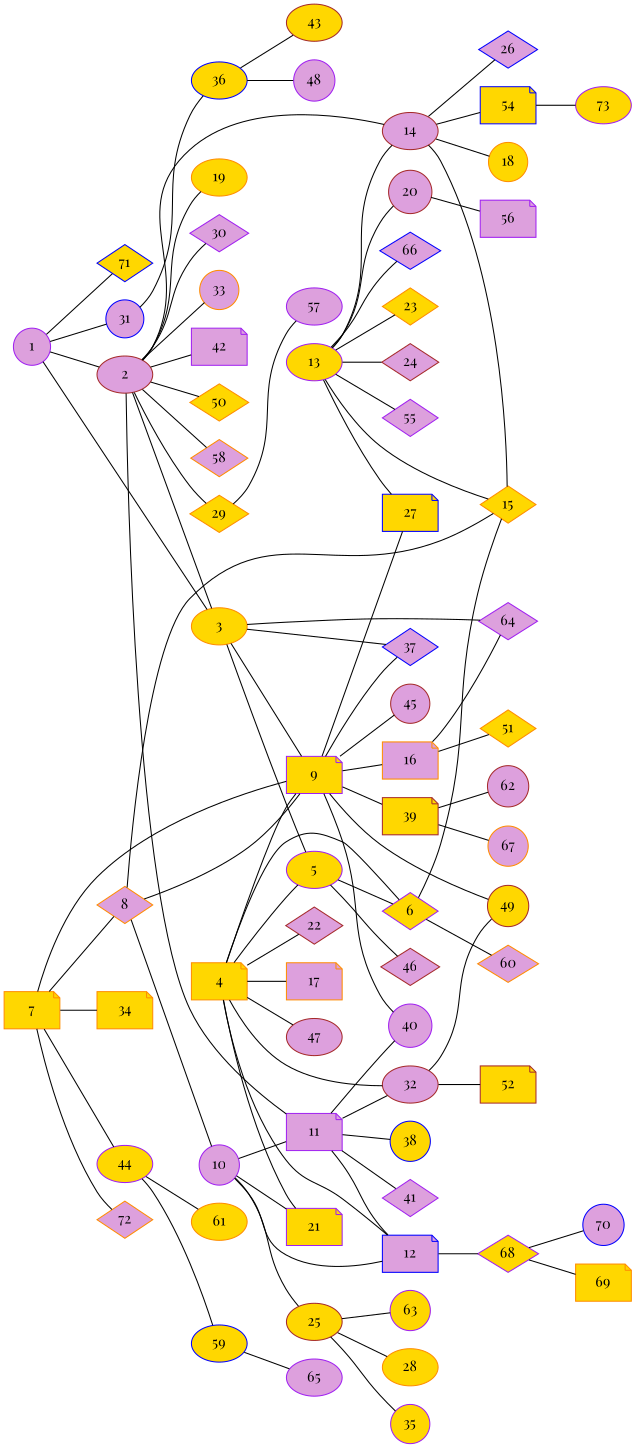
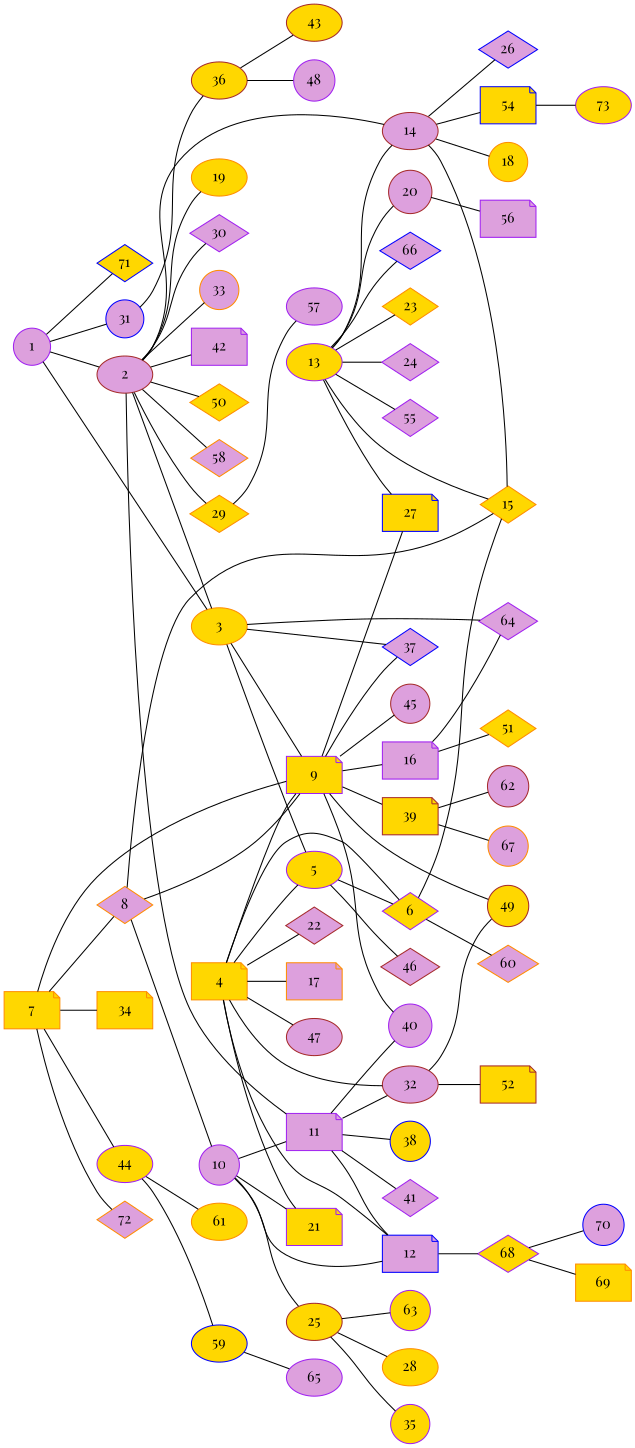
node "36": color blue -> brown
node "24": color brown -> purple
node "16": color darkorange -> purple
